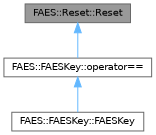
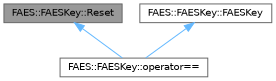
node "FAES::Reset::Reset": label "FAES::Reset::Reset" -> "FAES::FAESKey::Reset"
edge "FAES::FAESKey::FAESKey" -> "FAES::FAESKey::operator==": reversed
